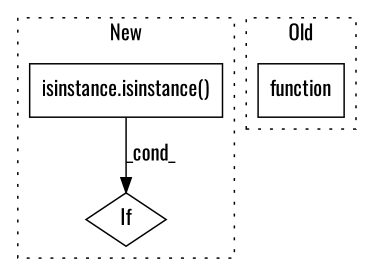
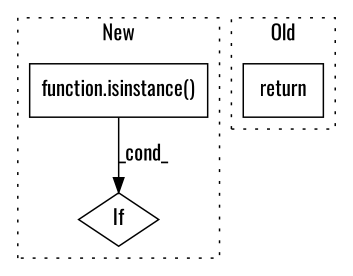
node "isinstance.isinstance()": label "isinstance.isinstance()" -> "function.isinstance()"
node "function": label "function" -> "return"
